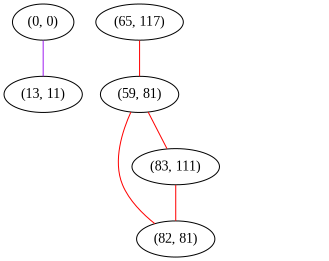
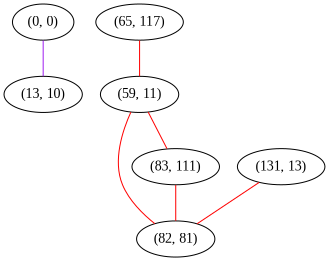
node "(13, 11)": label "(13, 11)" -> "(13, 10)"
node "(59, 81)": label "(59, 81)" -> "(59, 11)"
node "(131, 13)": added
